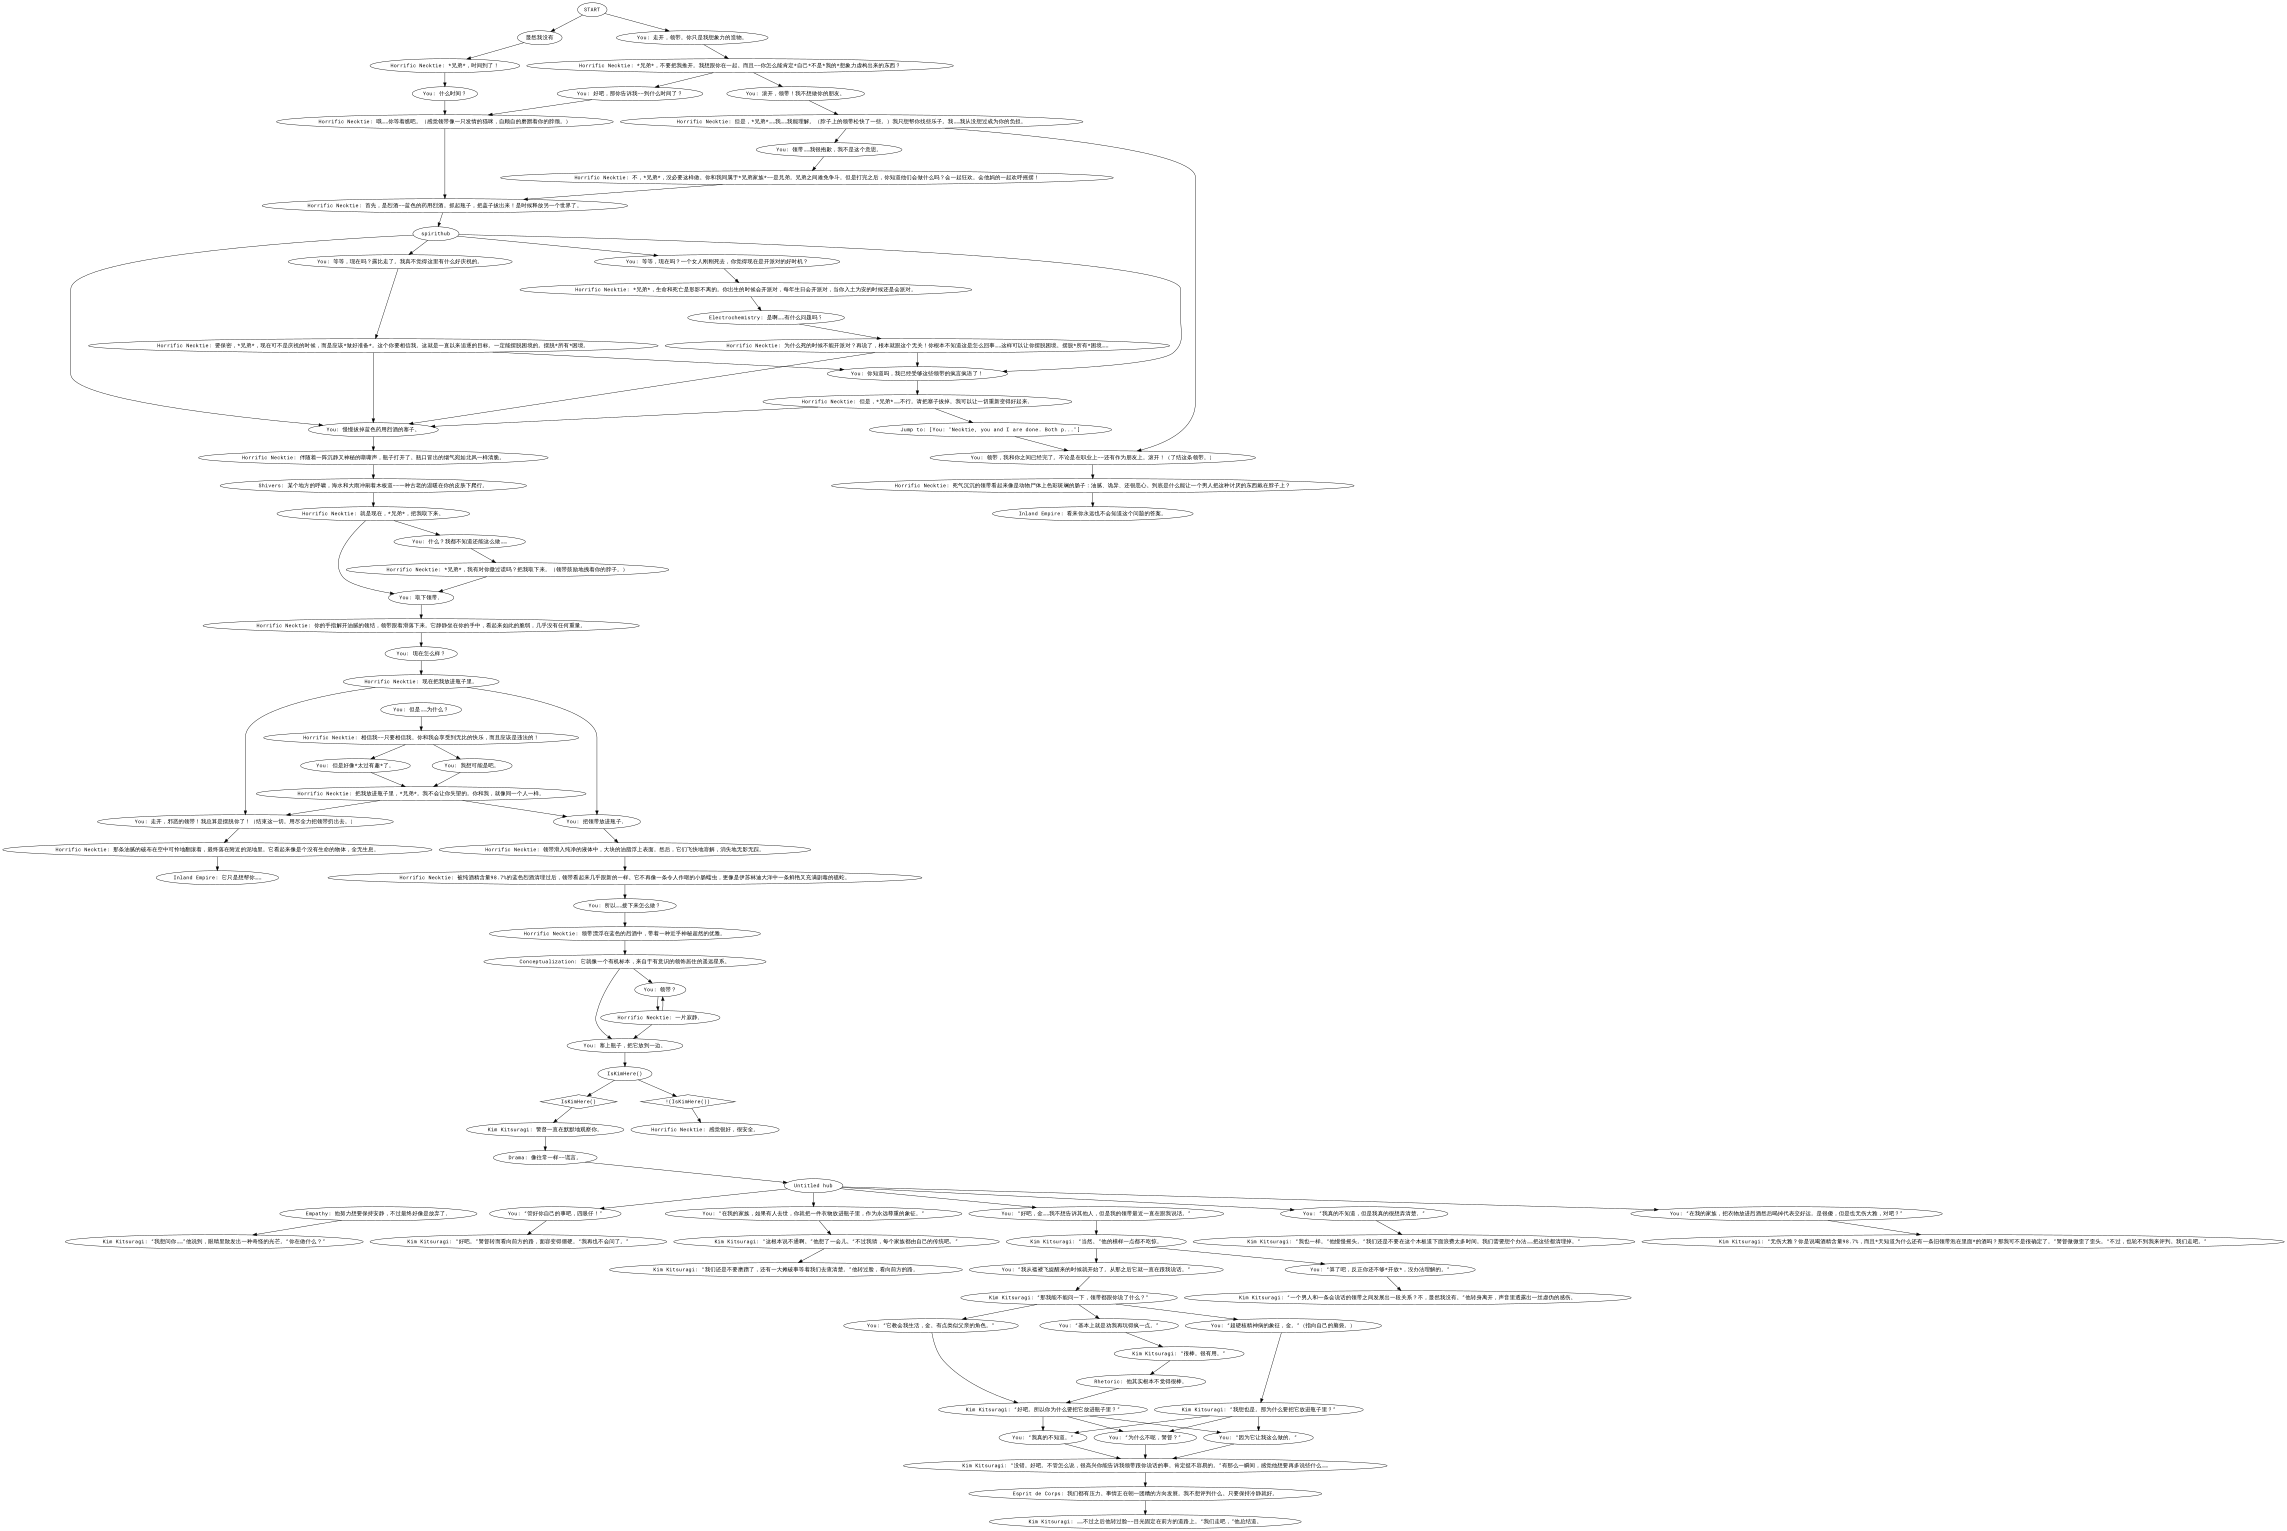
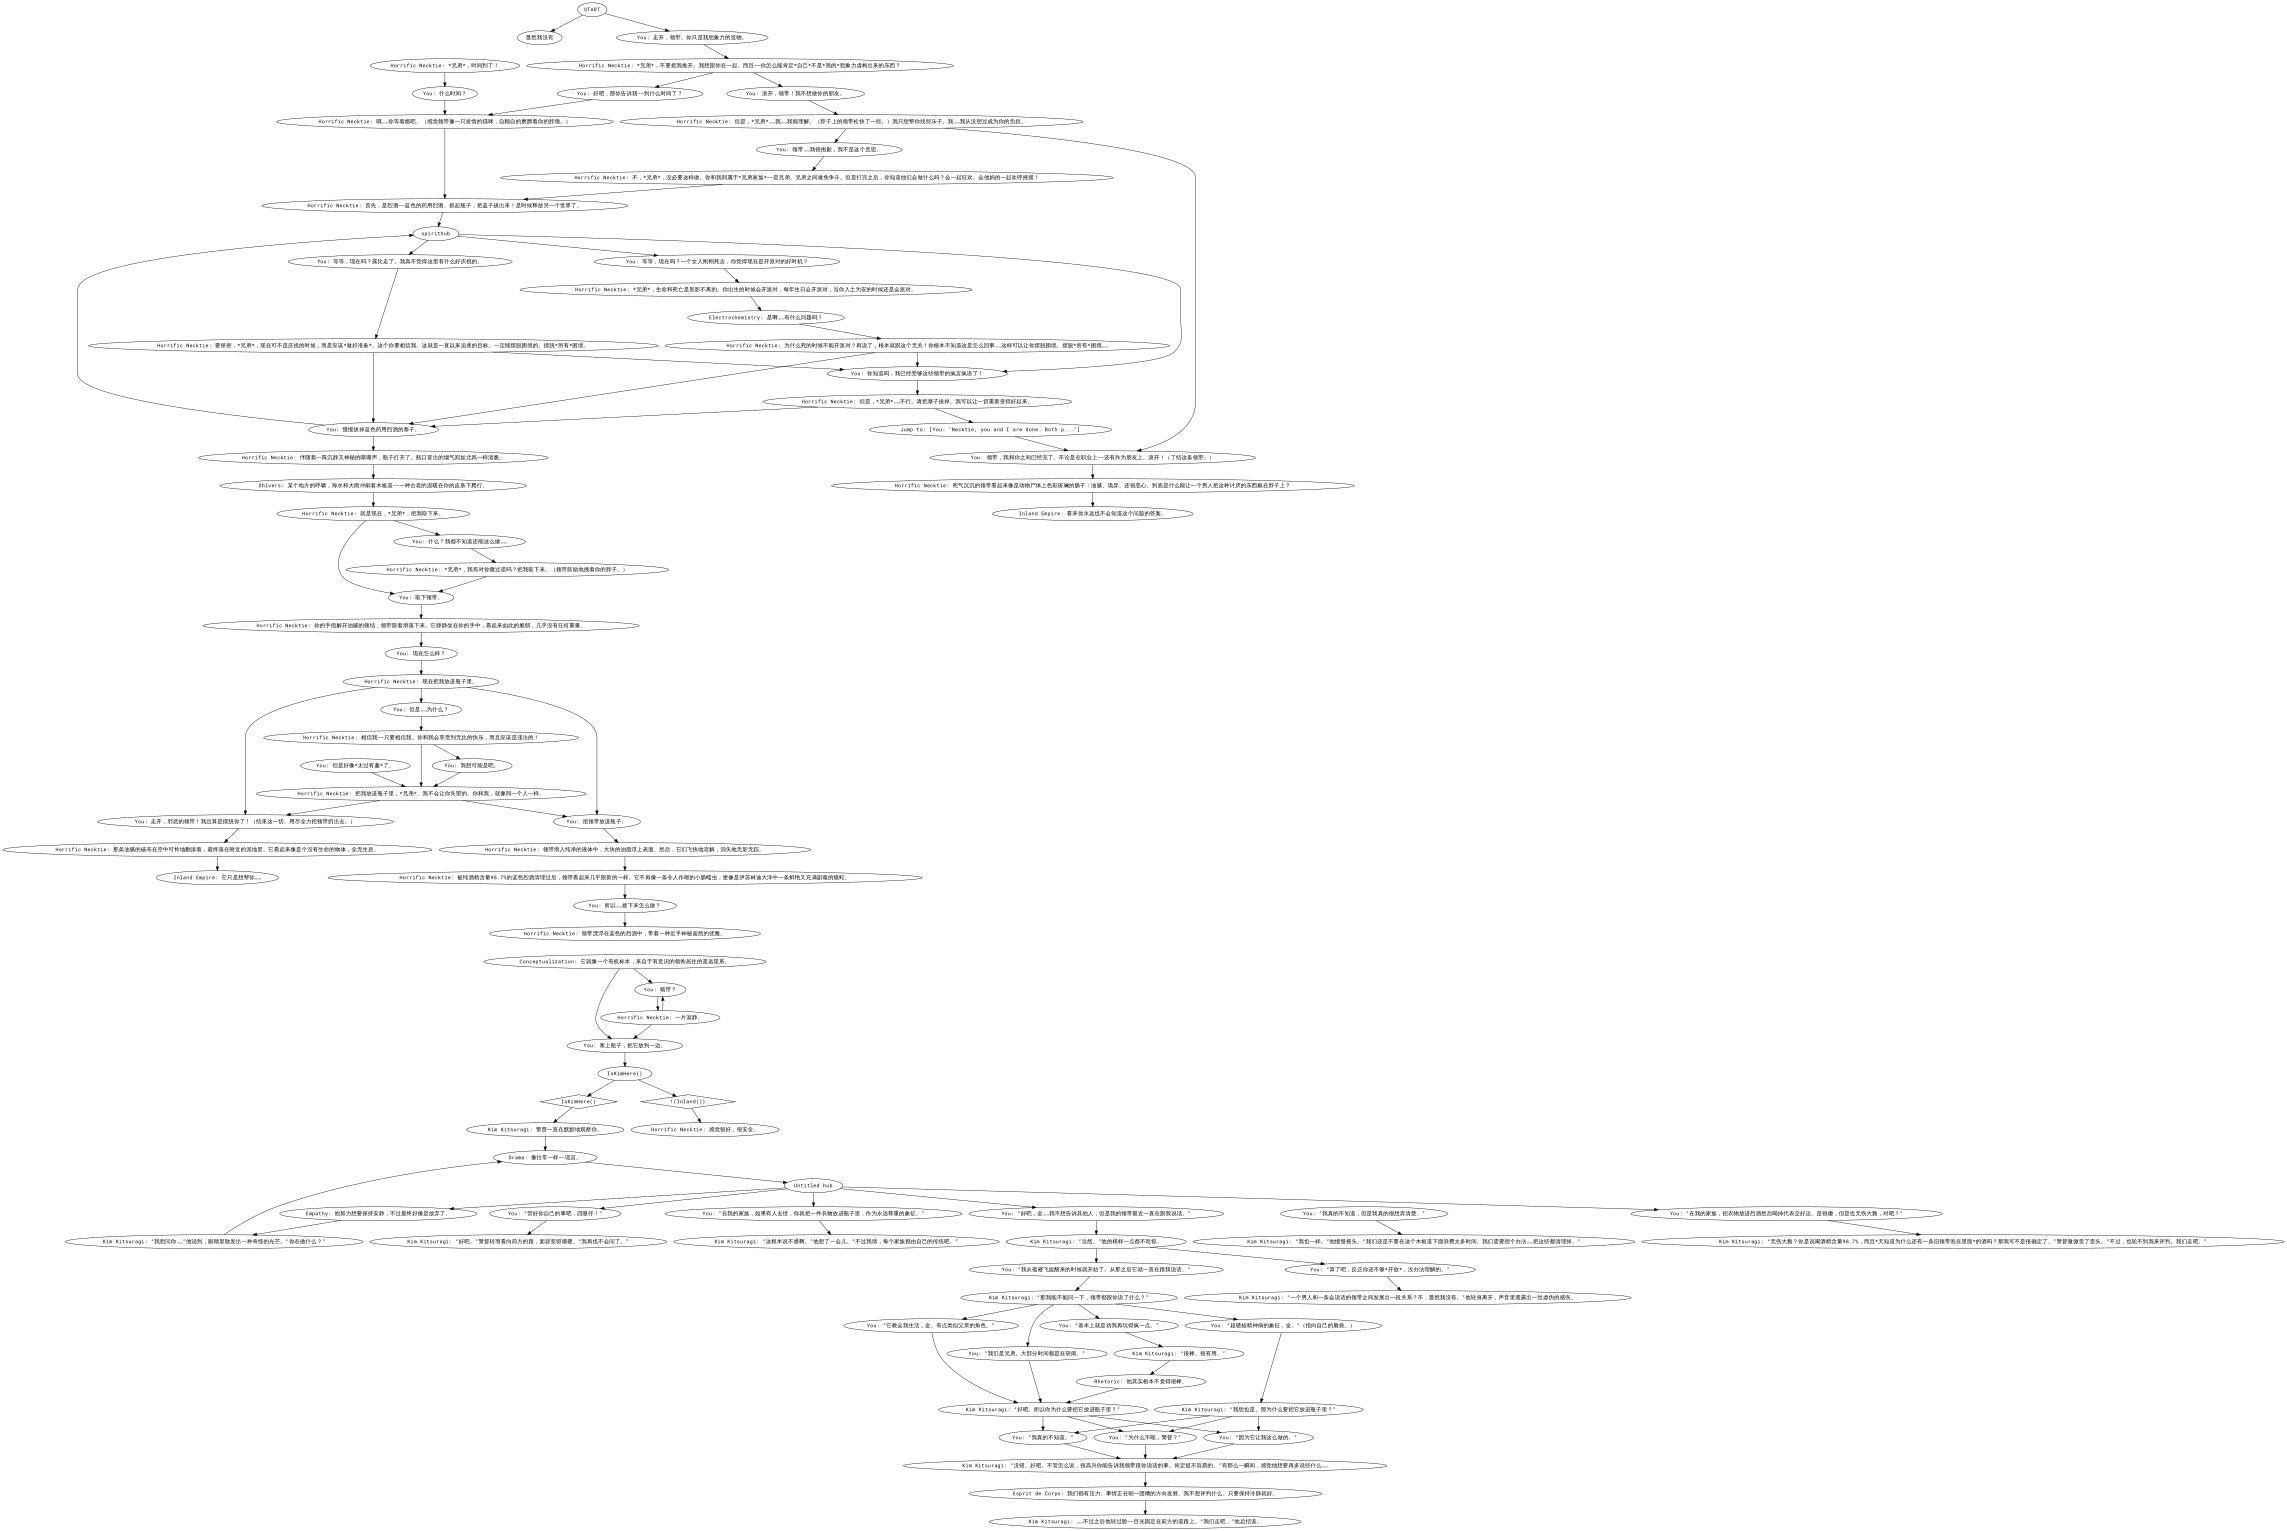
edge "显然我没有" -> "Horrific Necktie: *兄弟*，时间到了！": removed
edge "spirithub" -> "You: 慢慢拔掉蓝色药用烈酒的塞子。": reversed
edge "Horrific Necktie: 现在把我放进瓶子里。" -> "You: 但是……为什么？": added
edge "Horrific Necktie: 相信我——只要相信我。你和我会享受到无比的快乐，而且应该是违法的！" -> "You: 但是好像*太过有趣*了。": now "Horrific Necktie: 相信我——只要相信我。你和我会享受到无比的快乐，而且应该是违法的！" -> "Horrific Necktie: 把我放进瓶子里，*兄弟*。我不会让你失望的。你和我，就像同一个人一样。"
edge "Horrific Necktie: 领带漂浮在蓝色的烈酒中，带着一种近乎神秘超然的优雅。" -> "Conceptualization: 它就像一个有机标本，来自于有意识的领饰居住的遥远星系。": removed
node "!(IsKimHere())": label "!(IsKimHere())" -> "!(Inland())"
edge "Kim Kitsuragi: “我想问你……”他说到，眼睛里散发出一种奇怪的光芒。“你在做什么？”" -> "Drama: 像往常一样——谎言。": added
edge "Untitled hub" -> "You: “我真的不知道，但是我真的很想弄清楚。”": now "Untitled hub" -> "Empathy: 他努力想要保持安静，不过最终好像是放弃了。"
node "Kim Kitsuragi: “我们还是不要磨蹭了，还有一大摊破事等着我们去查清楚。”他转过脸，看向前方的路。": removed
node "You: “我们是兄弟。大部分时间都是在胡闹。”": added
